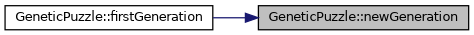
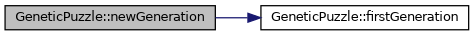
edge "GeneticPuzzle::firstGeneration" -> "GeneticPuzzle::newGeneration": reversed
